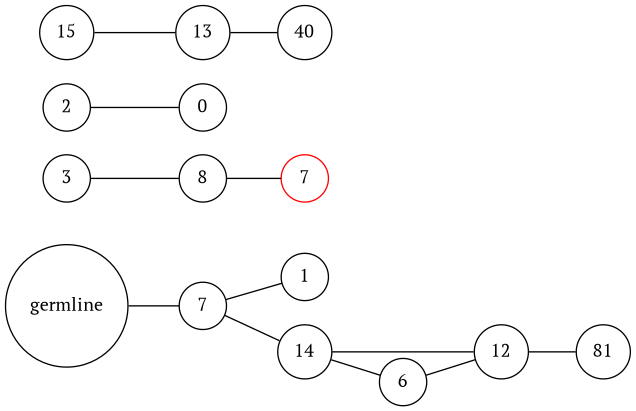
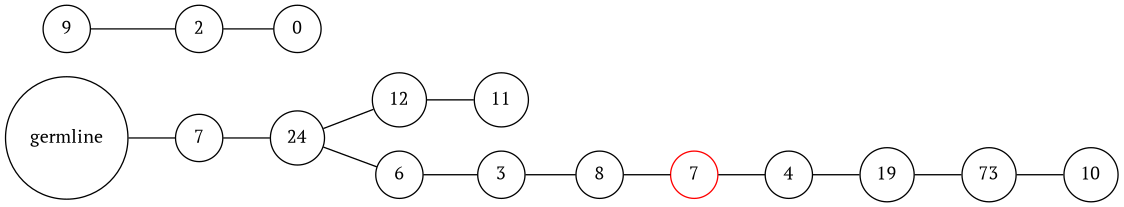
node "9": added
node "15": label "15" -> "19"
node "13": label "13" -> "73"
node "40": label "40" -> "10"
node "4": added
node "1": removed
node "14": label "14" -> "24"
node "81": label "81" -> "11"
edge "12" -- "6": now "3" -- "6"
